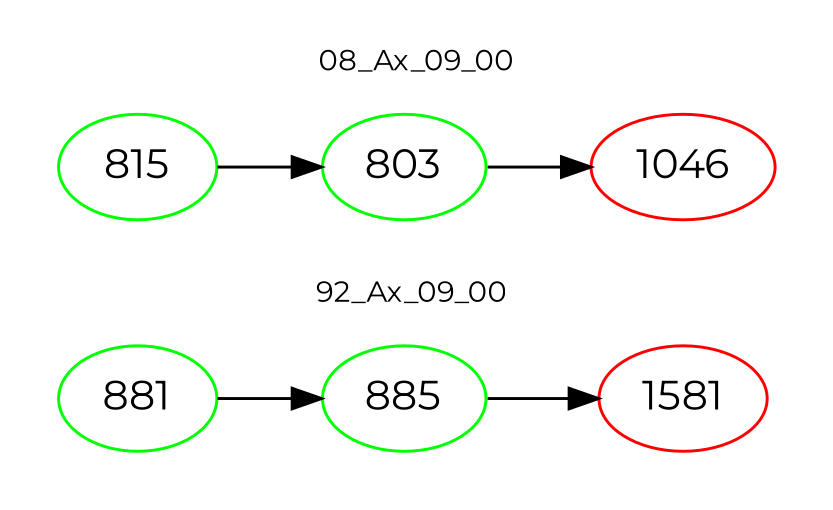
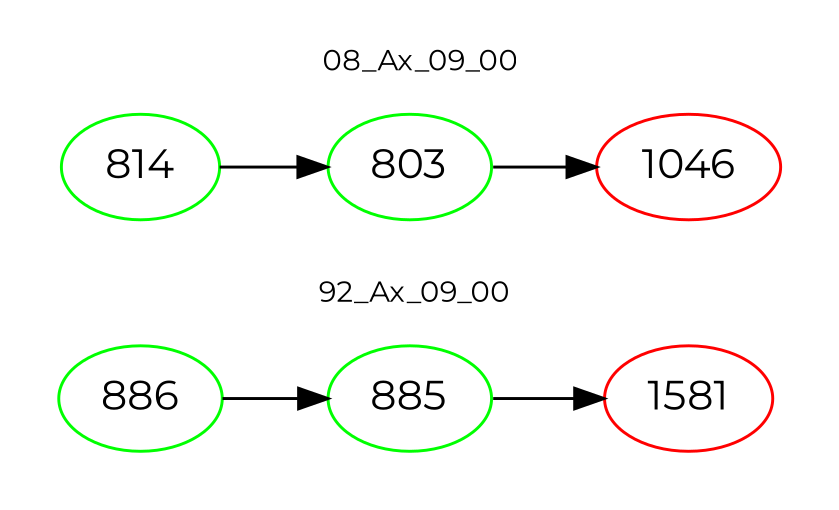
node "815": label "815" -> "814"
node "881": label "881" -> "886"
